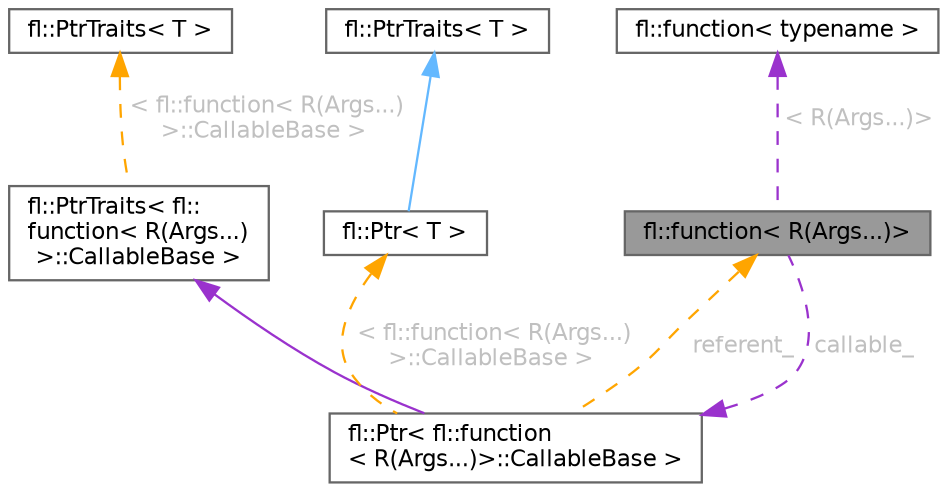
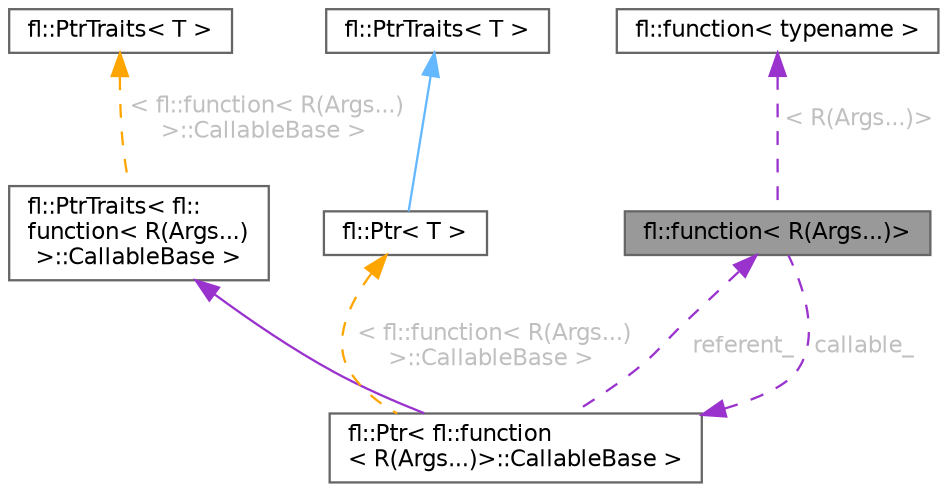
edge "fl::Ptr< fl::function < R(Args...)>::CallableBase >" -> "fl::function< R(Args...)>": color orange -> darkorchid3
